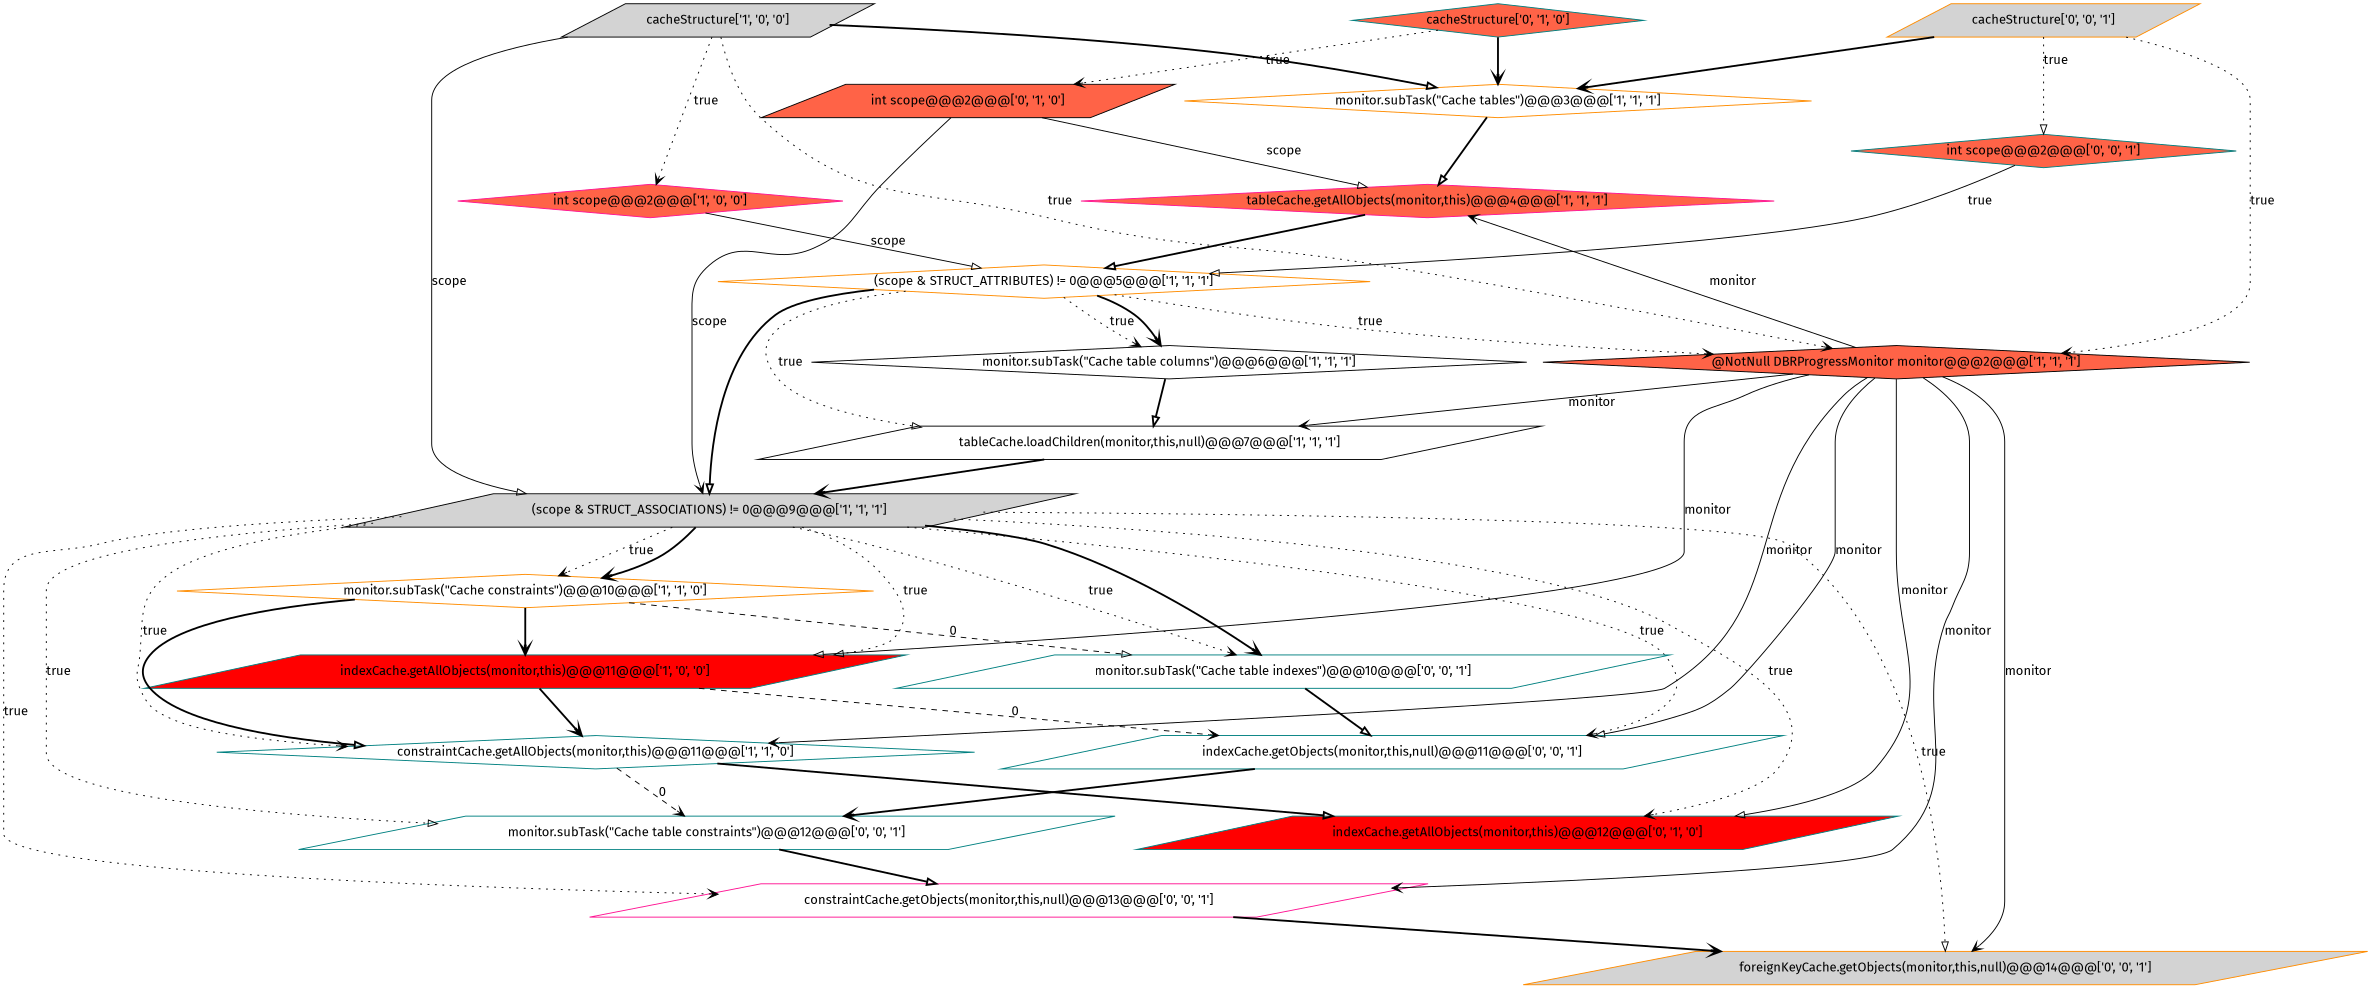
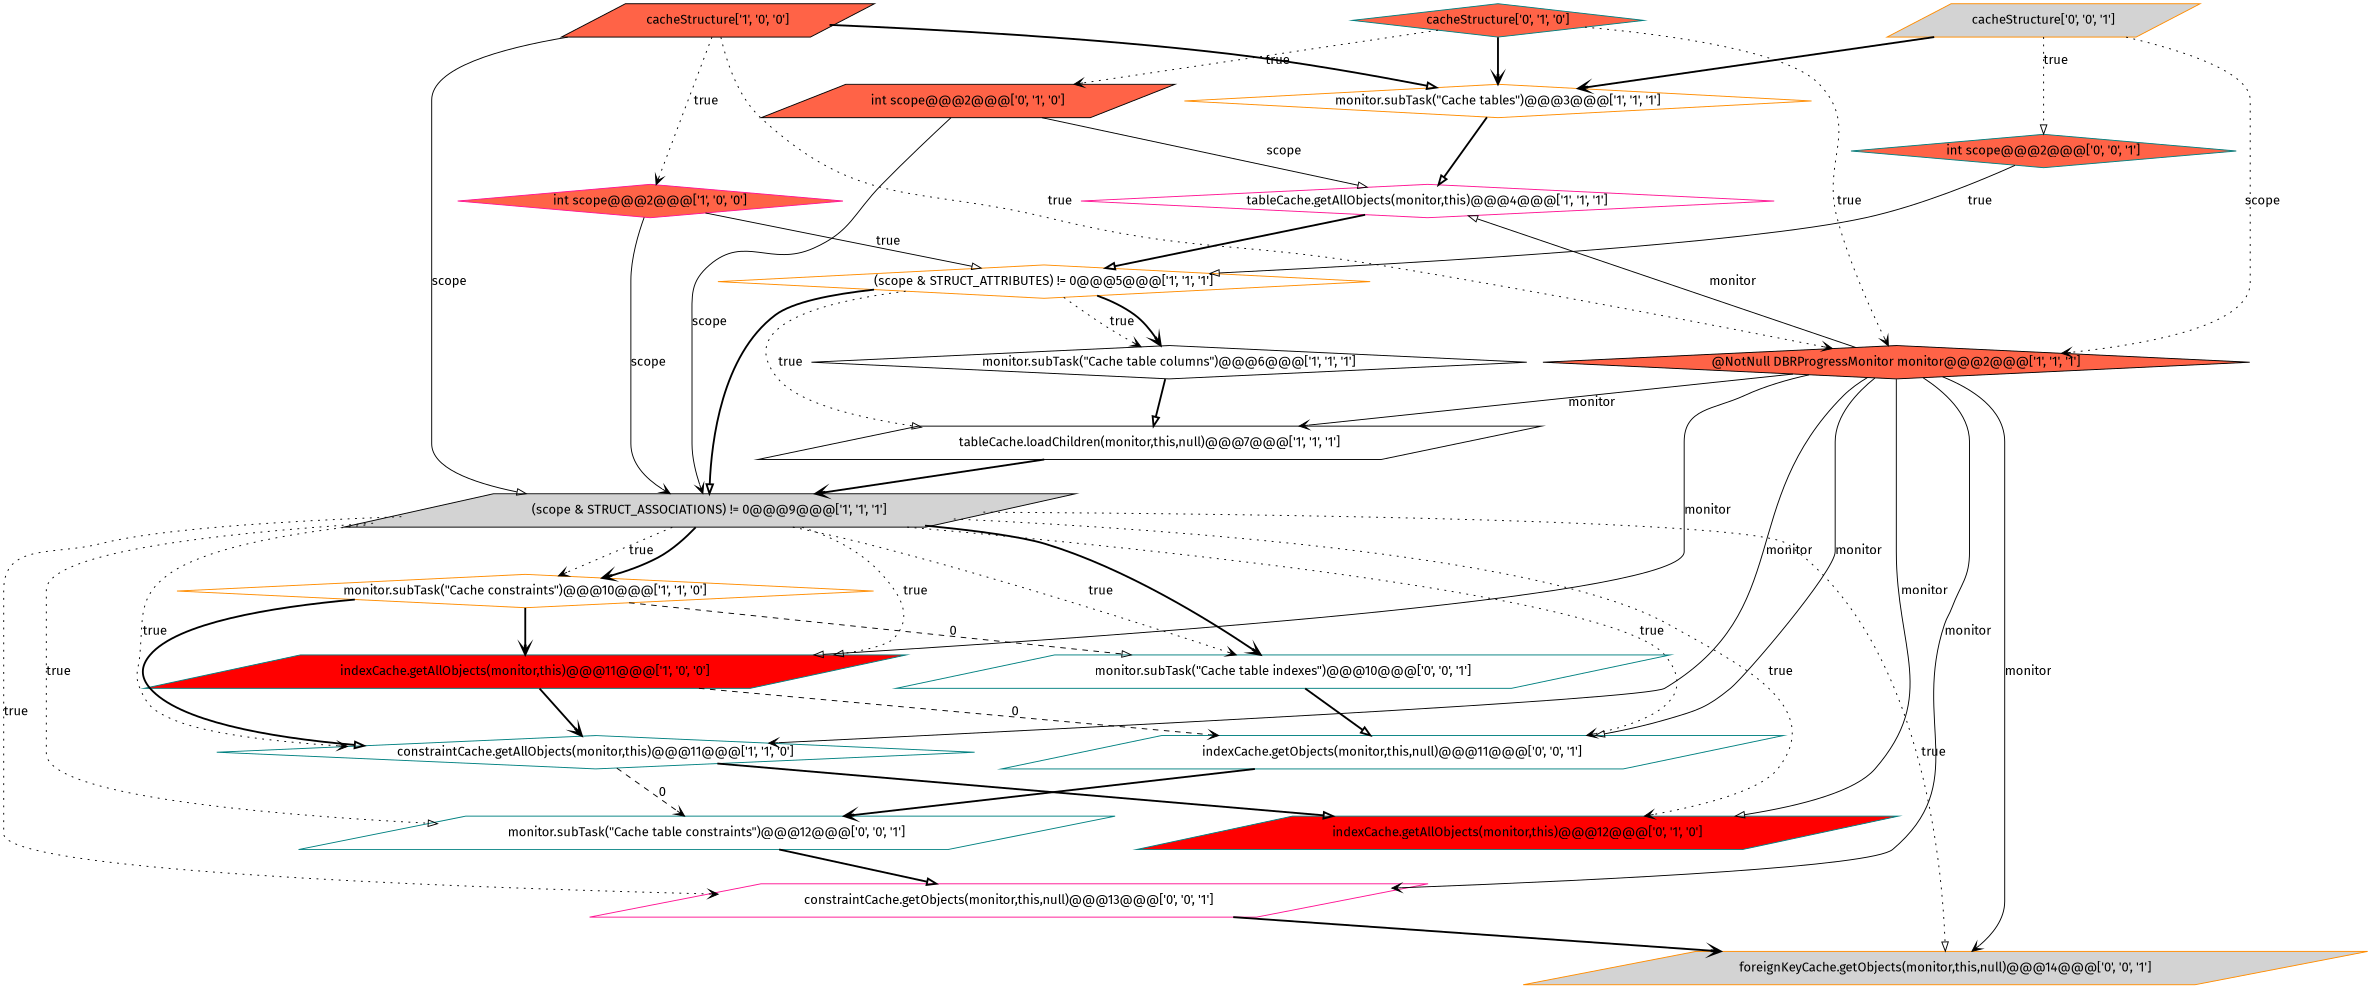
node "cacheStructure['1', '0', '0']": fillcolor lightgray -> tomato
node "tableCache.getAllObjects(monitor,this)@@@4@@@['1', '1', '1']": fillcolor tomato -> white
edge "cacheStructure['0', '0', '1']" -> "@NotNull DBRProgressMonitor monitor@@@2@@@['1', '1', '1']": label "true" -> "scope"
edge "int scope@@@2@@@['1', '0', '0']" -> "(scope & STRUCT_ATTRIBUTES) != 0@@@5@@@['1', '1', '1']": label "scope" -> "true"
edge "@NotNull DBRProgressMonitor monitor@@@2@@@['1', '1', '1']" -> "tableCache.getAllObjects(monitor,this)@@@4@@@['1', '1', '1']": arrowhead vee -> onormal
edge "(scope & STRUCT_ATTRIBUTES) != 0@@@5@@@['1', '1', '1']" -> "@NotNull DBRProgressMonitor monitor@@@2@@@['1', '1', '1']": now "cacheStructure['0', '1', '0']" -> "@NotNull DBRProgressMonitor monitor@@@2@@@['1', '1', '1']"
edge "int scope@@@2@@@['1', '0', '0']" -> "(scope & STRUCT_ASSOCIATIONS) != 0@@@9@@@['1', '1', '1']": added, label "scope"
